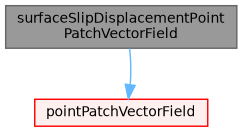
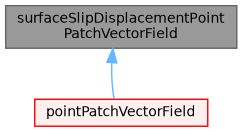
edge "surfaceSlipDisplacementPoint PatchVectorField" -> "pointPatchVectorField": reversed
